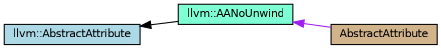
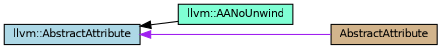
edge "AbstractAttribute" -> "llvm::AANoUnwind": now "AbstractAttribute" -> "llvm::AbstractAttribute"
